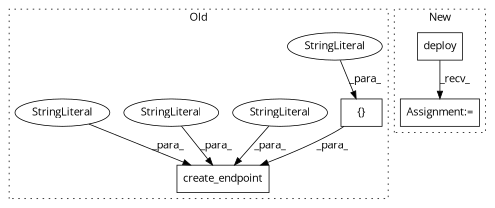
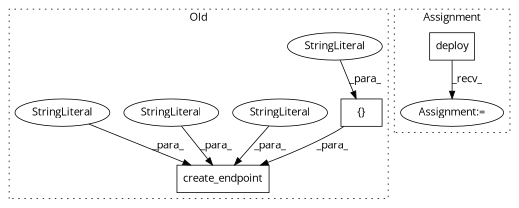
cluster "New": label "New" -> "Assignment"
node "Assignment:=": shape box -> ellipse
